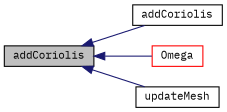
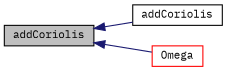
node "updateMesh": removed
